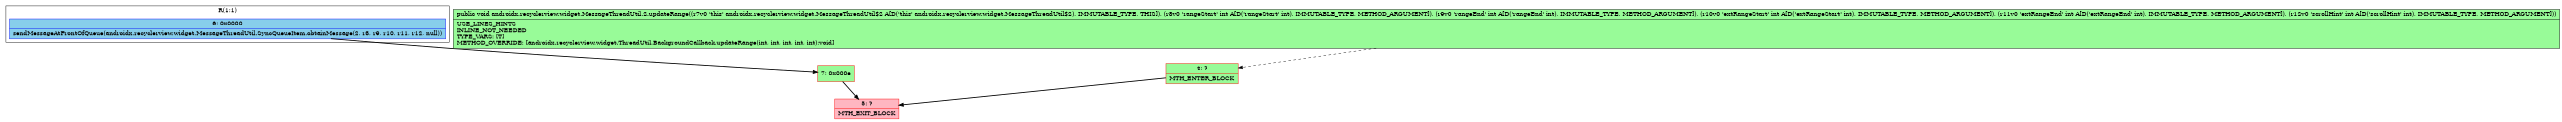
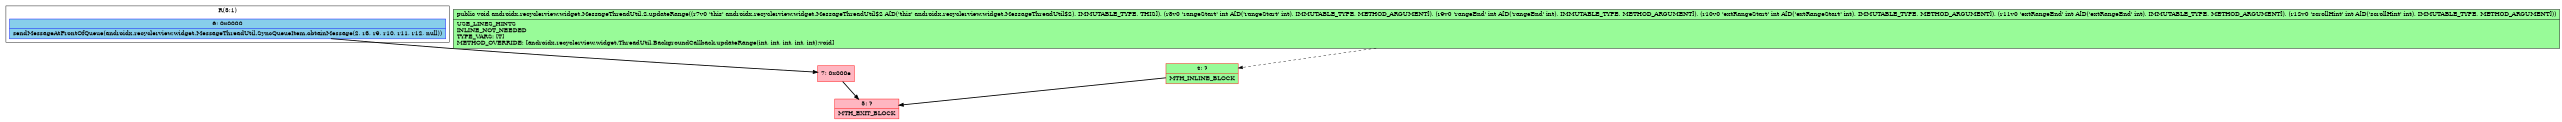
cluster "R(1:1)": label "R(1:1)" -> "R(5:1)"
node "7: 0x000e": fillcolor palegreen -> lightpink
node "4: ?": text "MTH_ENTER_BLOCK" -> "MTH_INLINE_BLOCK"
